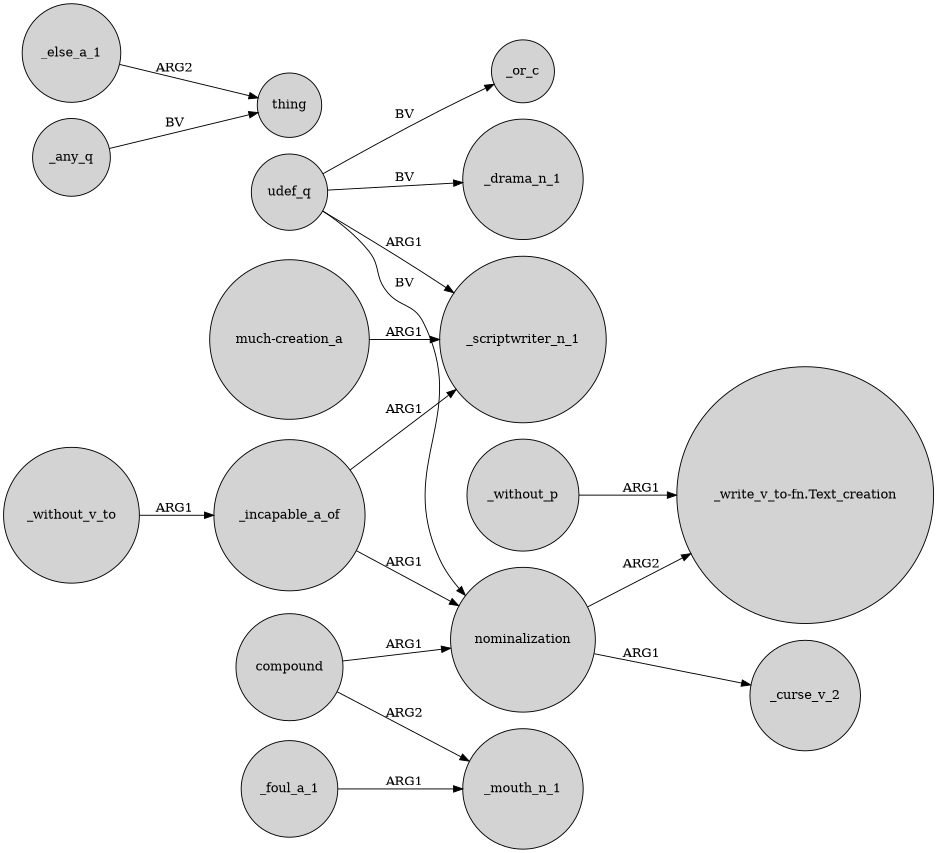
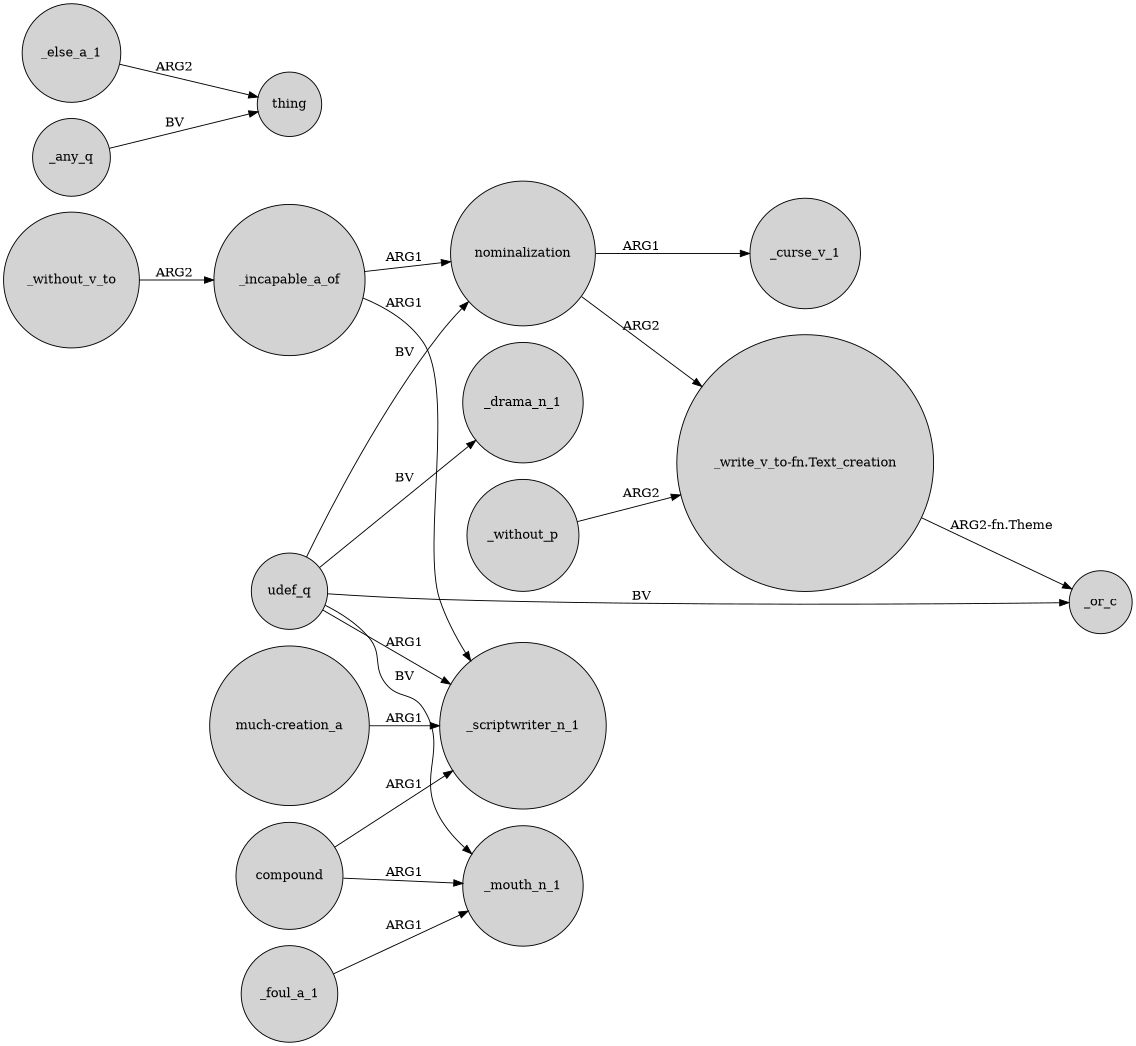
edge "_without_p" -> "_write_v_to-fn.Text_creation": label "ARG1" -> "ARG2"
edge "_without_v_to" -> "_incapable_a_of": label "ARG1" -> "ARG2"
edge "_write_v_to-fn.Text_creation" -> "_or_c": added, label "ARG2-fn.Theme"
edge "compound" -> "nominalization": now "compound" -> "_scriptwriter_n_1"
node "_curse_v_2": label "_curse_v_2" -> "_curse_v_1"
edge "udef_q" -> "_mouth_n_1": added, label "BV"
edge "compound" -> "_mouth_n_1": label "ARG2" -> "ARG1"
